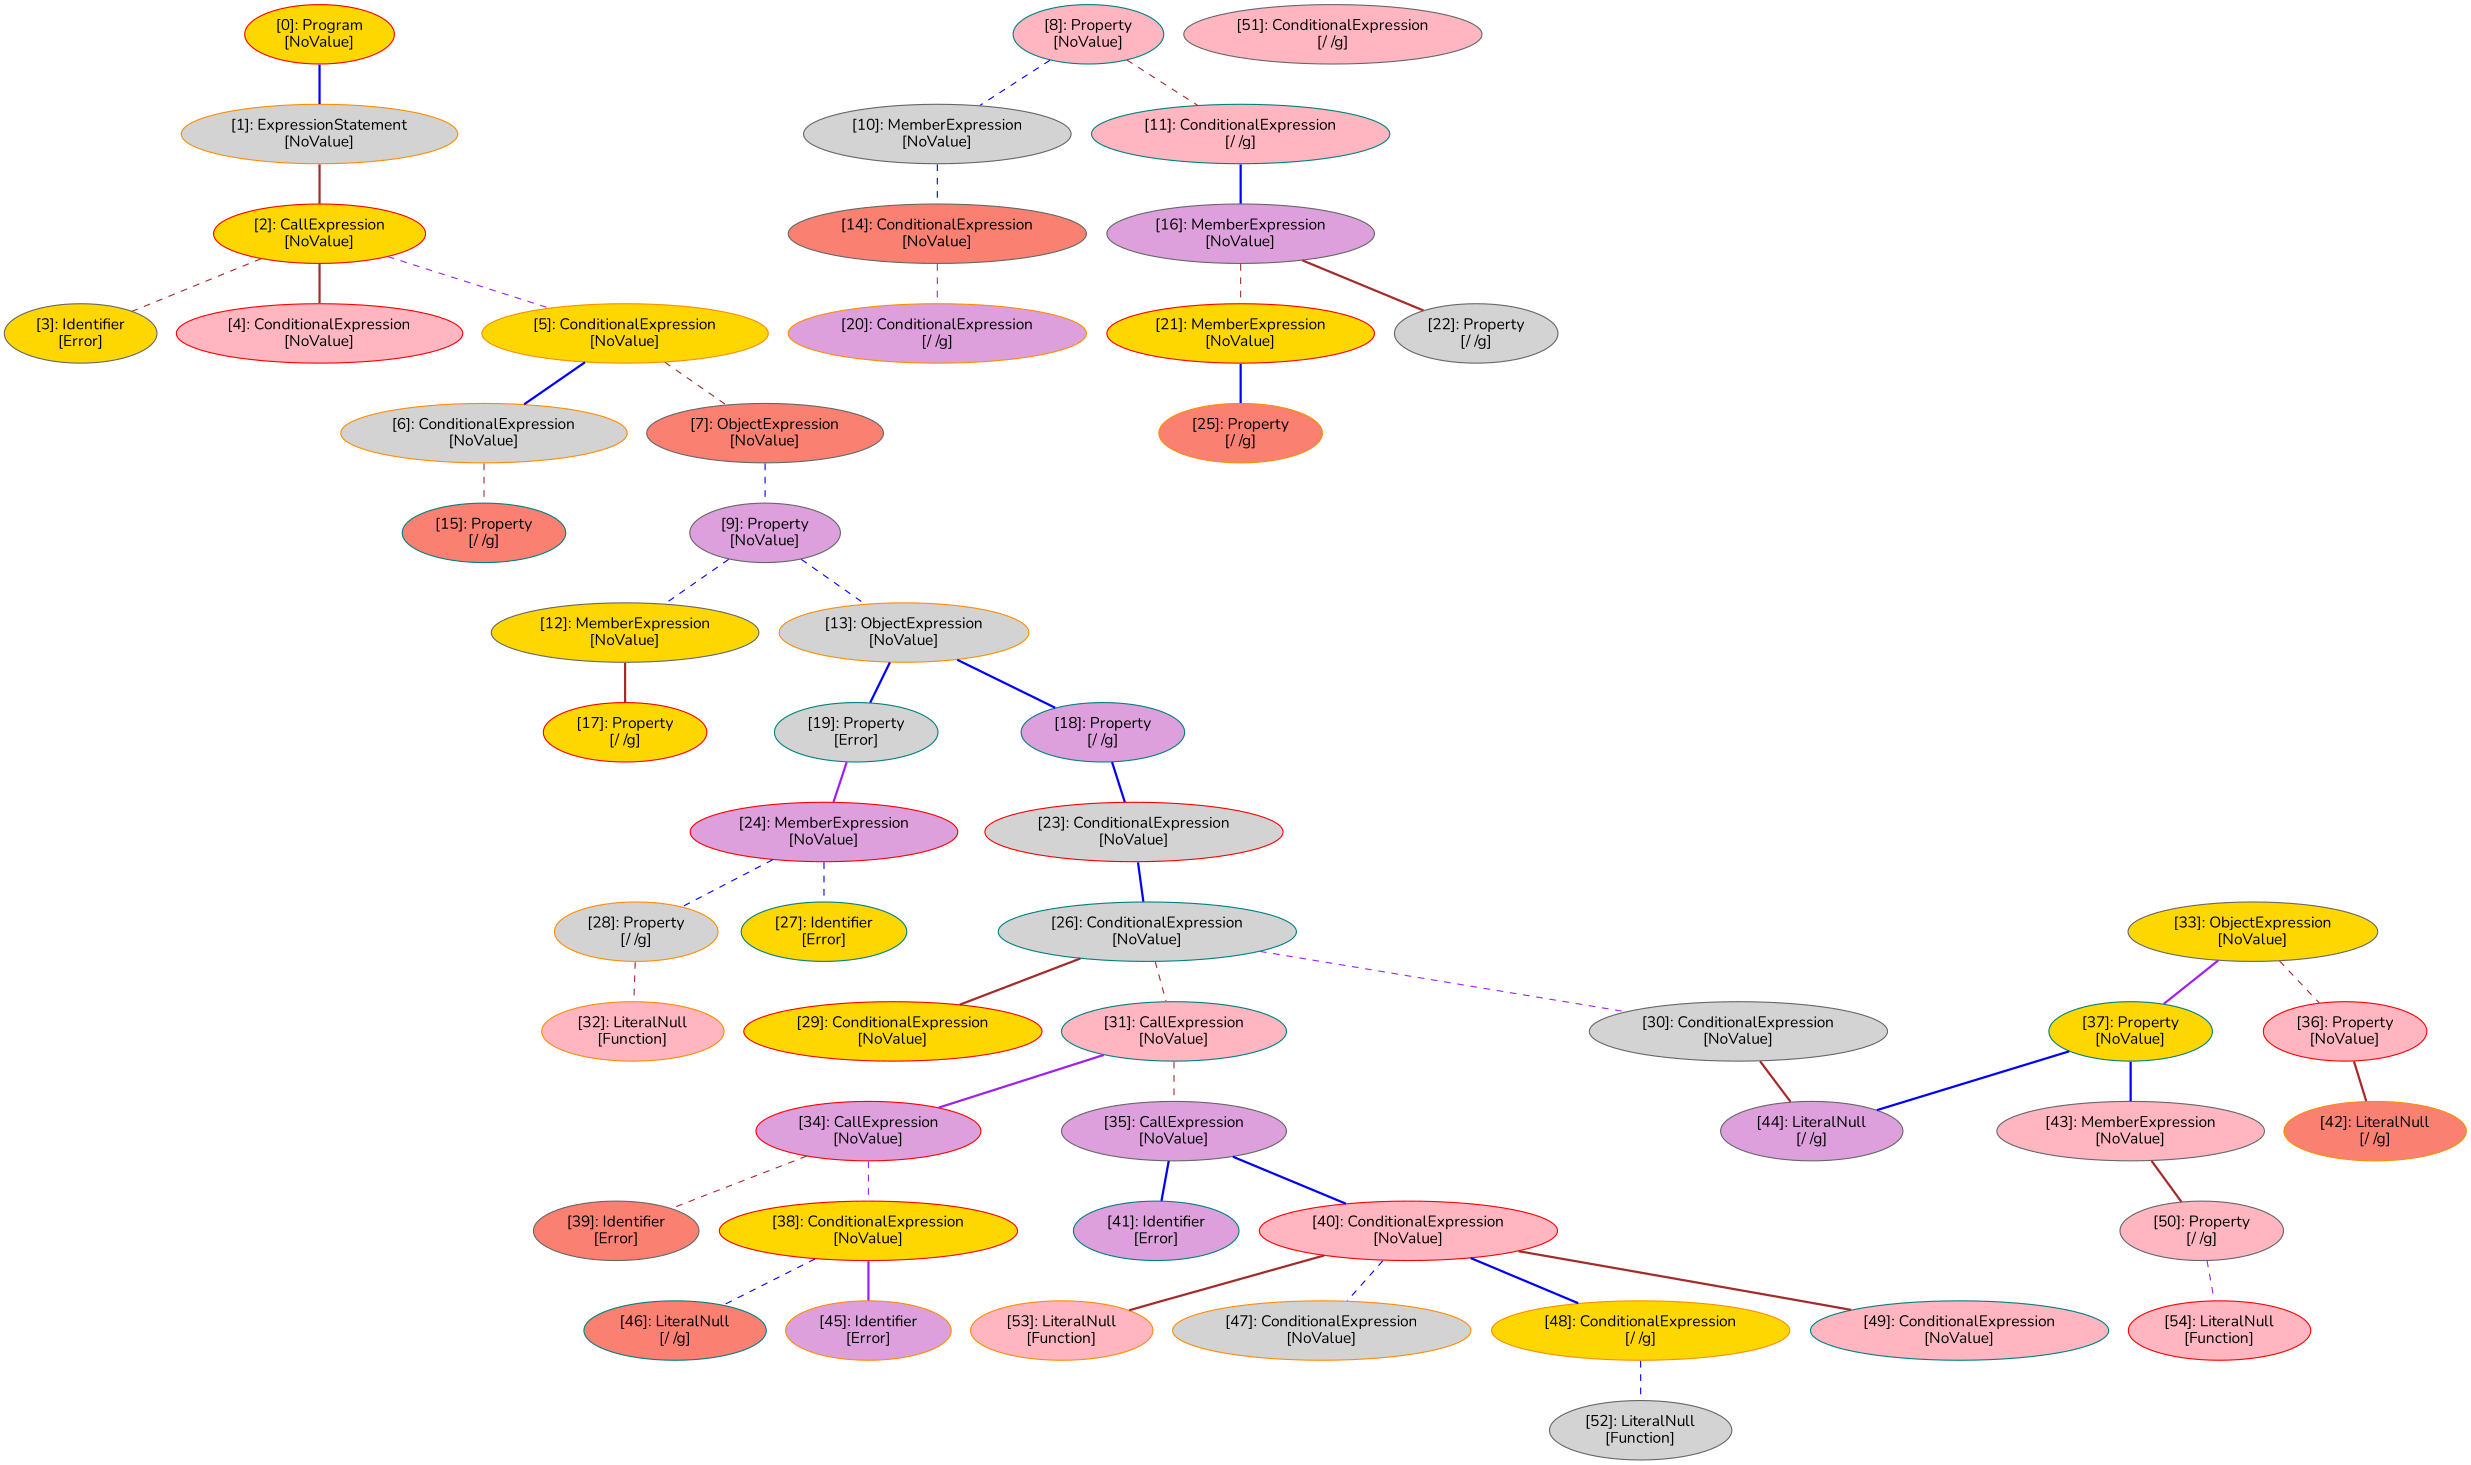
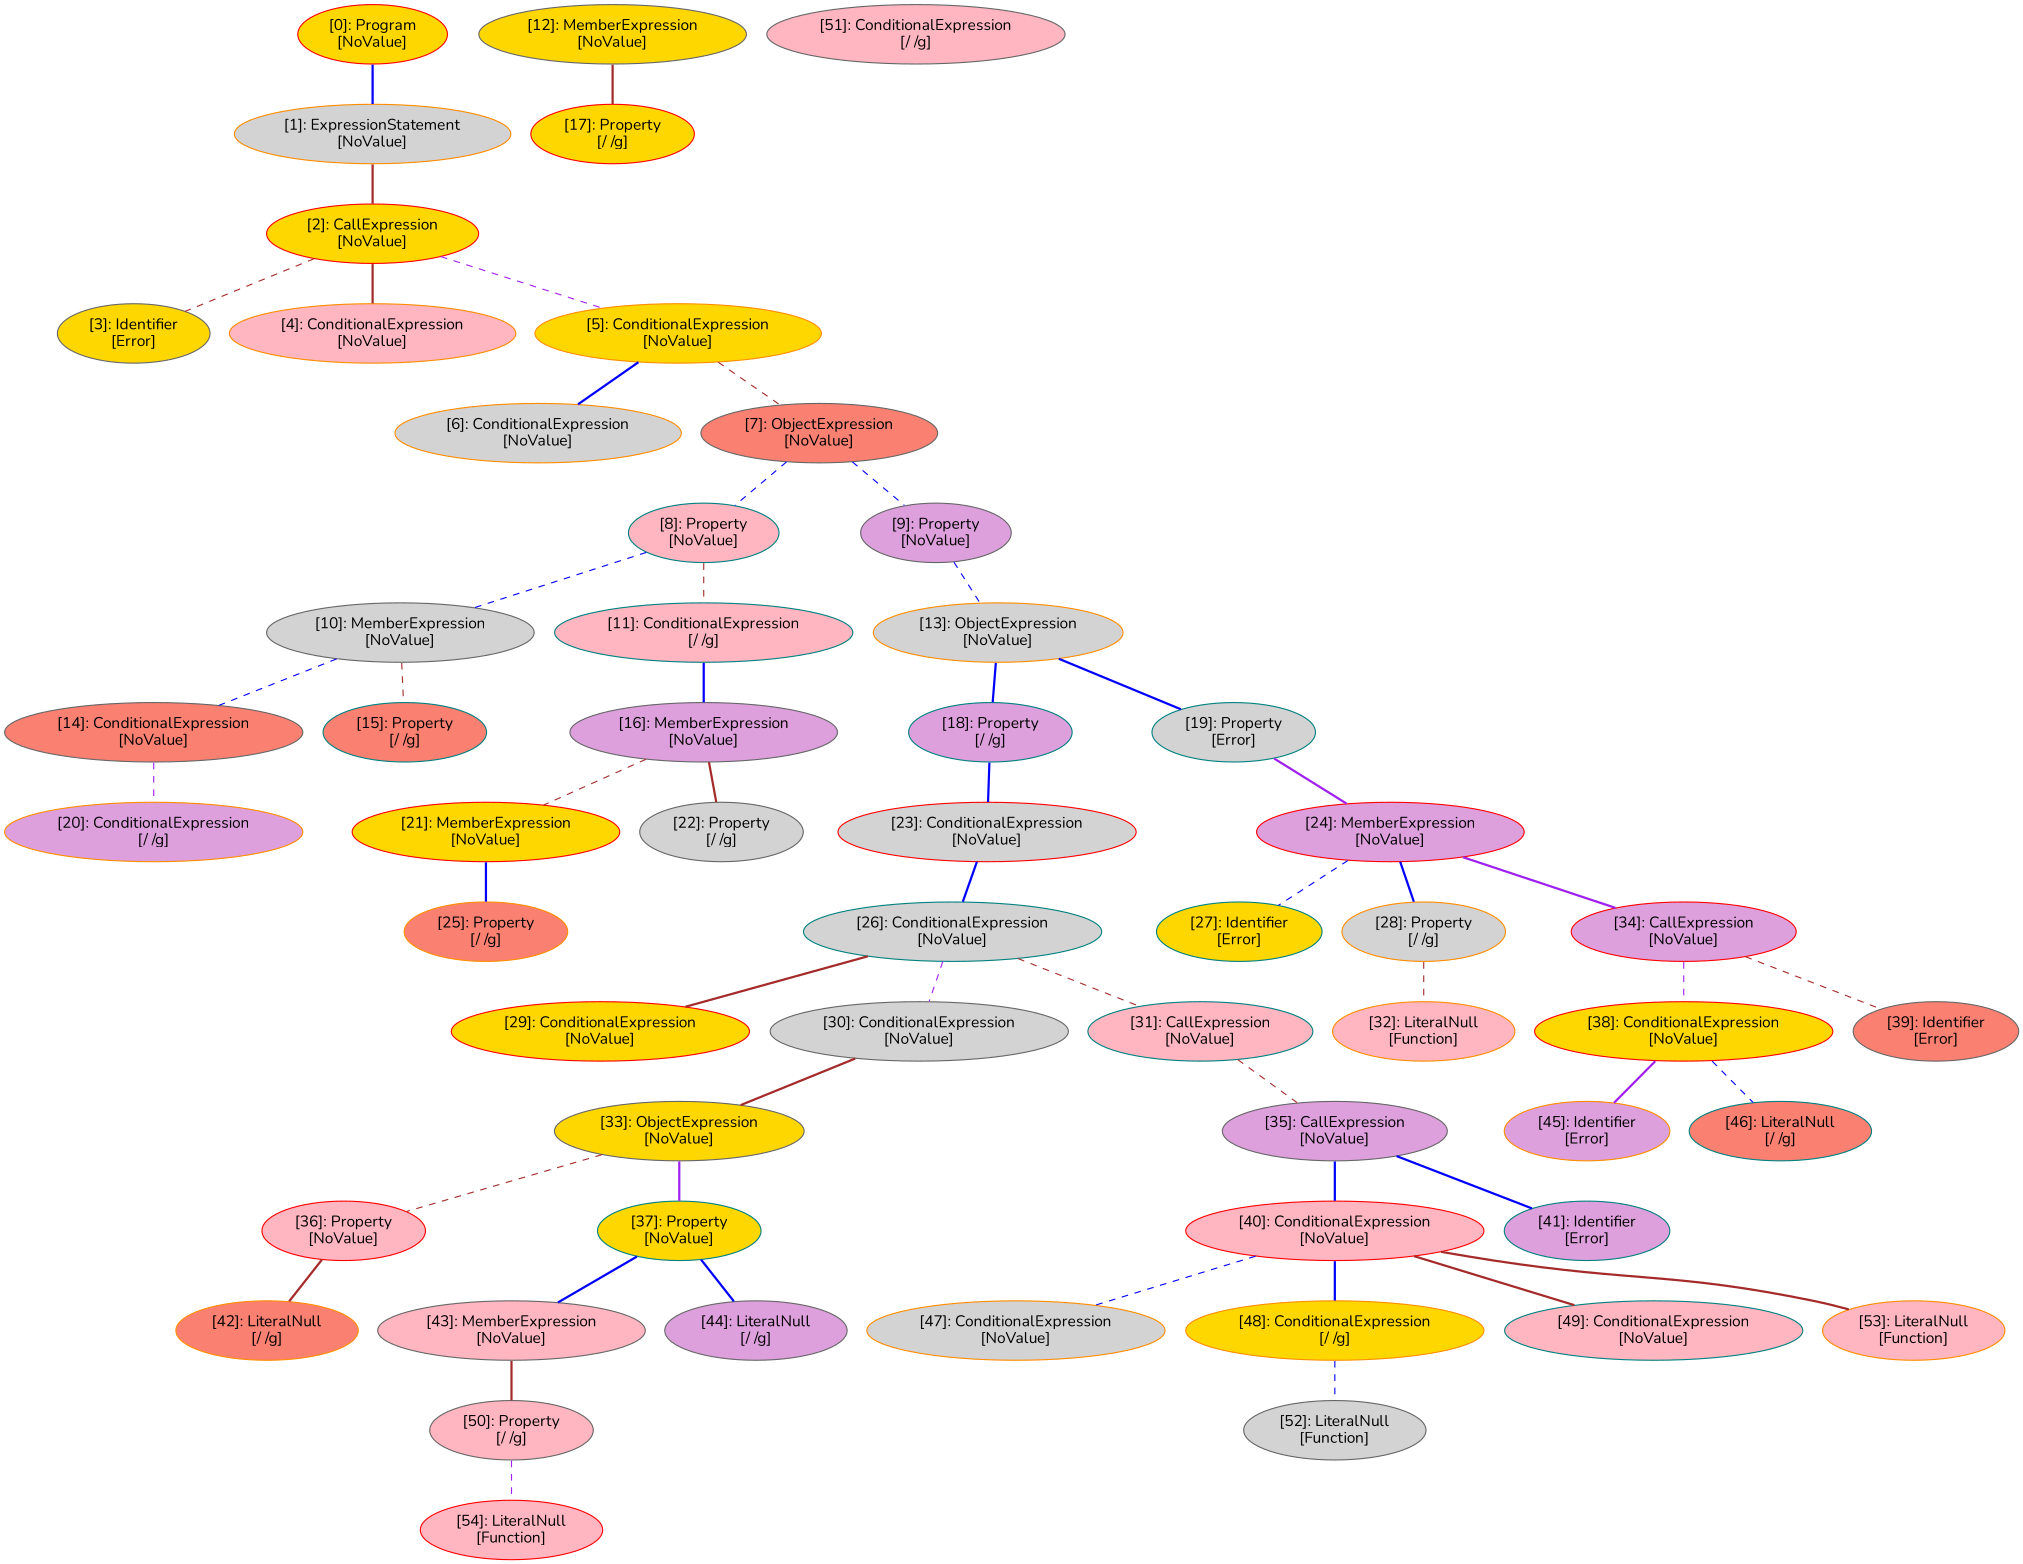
node "[4]: ConditionalExpression [NoValue]": color red -> darkorange
edge "[6]: ConditionalExpression [NoValue]" -- "[15]: Property [/ /g]": now "[10]: MemberExpression [NoValue]" -- "[15]: Property [/ /g]"
edge "[7]: ObjectExpression [NoValue]" -- "[8]: Property [NoValue]": added
edge "[9]: Property [NoValue]" -- "[12]: MemberExpression [NoValue]": removed
edge "[24]: MemberExpression [NoValue]" -- "[28]: Property [/ /g]": style dashed -> bold
edge "[31]: CallExpression [NoValue]" -- "[34]: CallExpression [NoValue]": now "[24]: MemberExpression [NoValue]" -- "[34]: CallExpression [NoValue]"
edge "[30]: ConditionalExpression [NoValue]" -- "[44]: LiteralNull [/ /g]": now "[30]: ConditionalExpression [NoValue]" -- "[33]: ObjectExpression [NoValue]"
